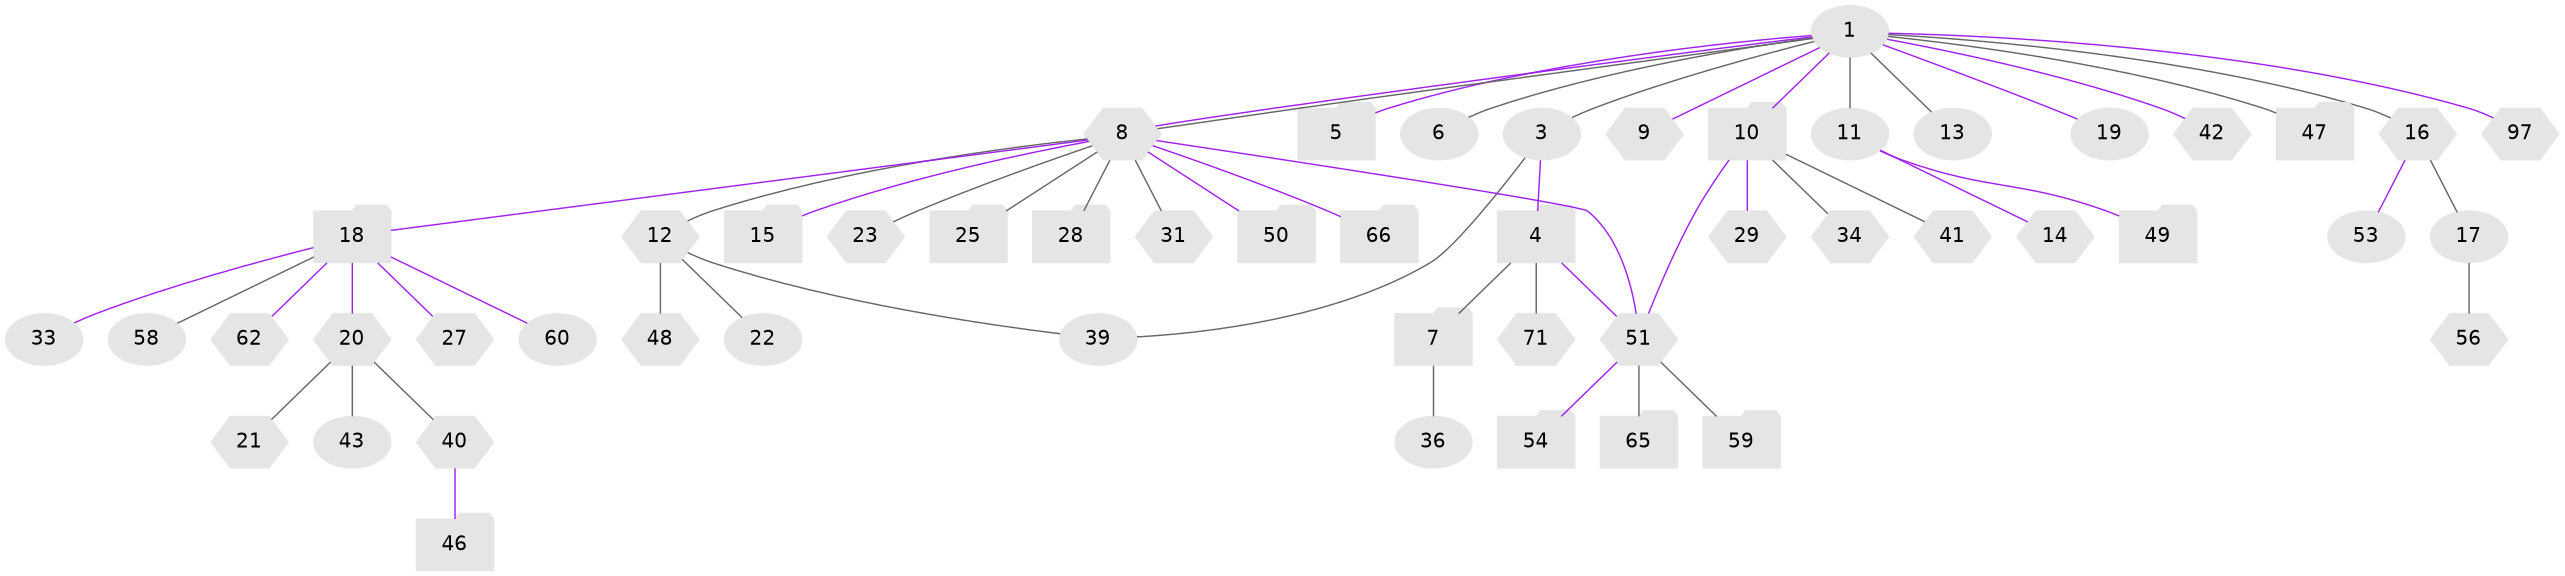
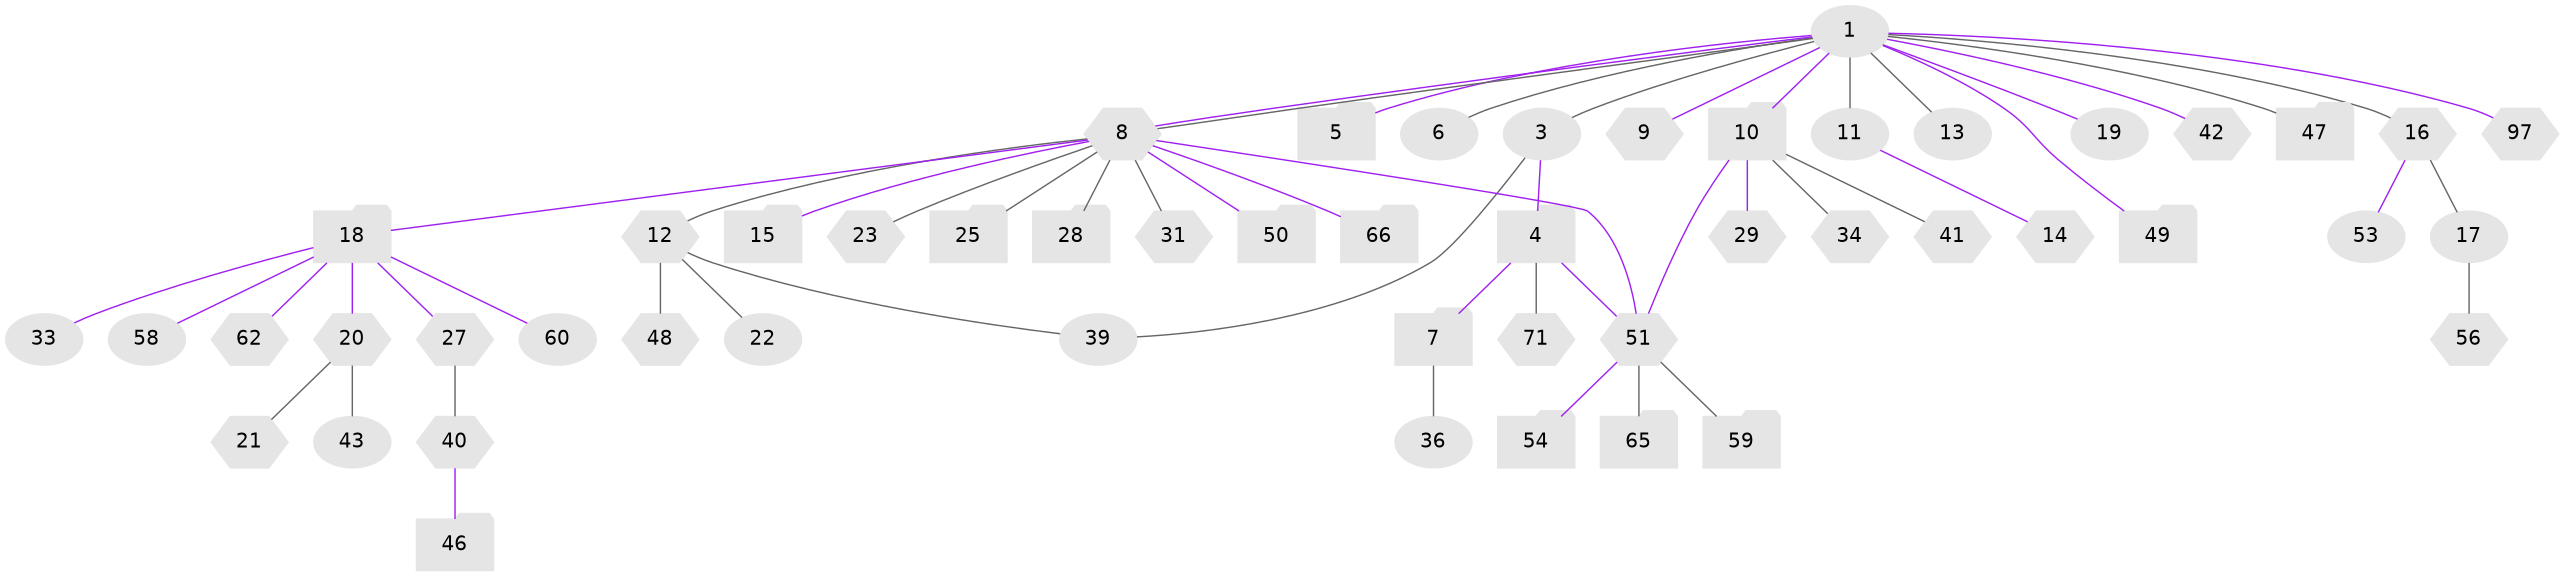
edge "11" -- "49": now "1" -- "49"
edge "4" -- "7": color gray40 -> purple
edge "18" -- "58": color gray40 -> purple
edge "20" -- "40": now "27" -- "40"
